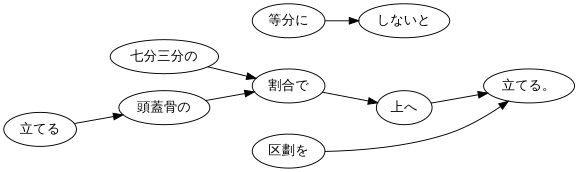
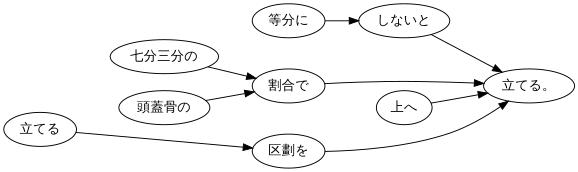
edge "しないと" -> "立てる。": added
edge "割合で" -> "上へ": now "割合で" -> "立てる。"
edge "立てる" -> "頭蓋骨の": now "立てる" -> "区劃を"
